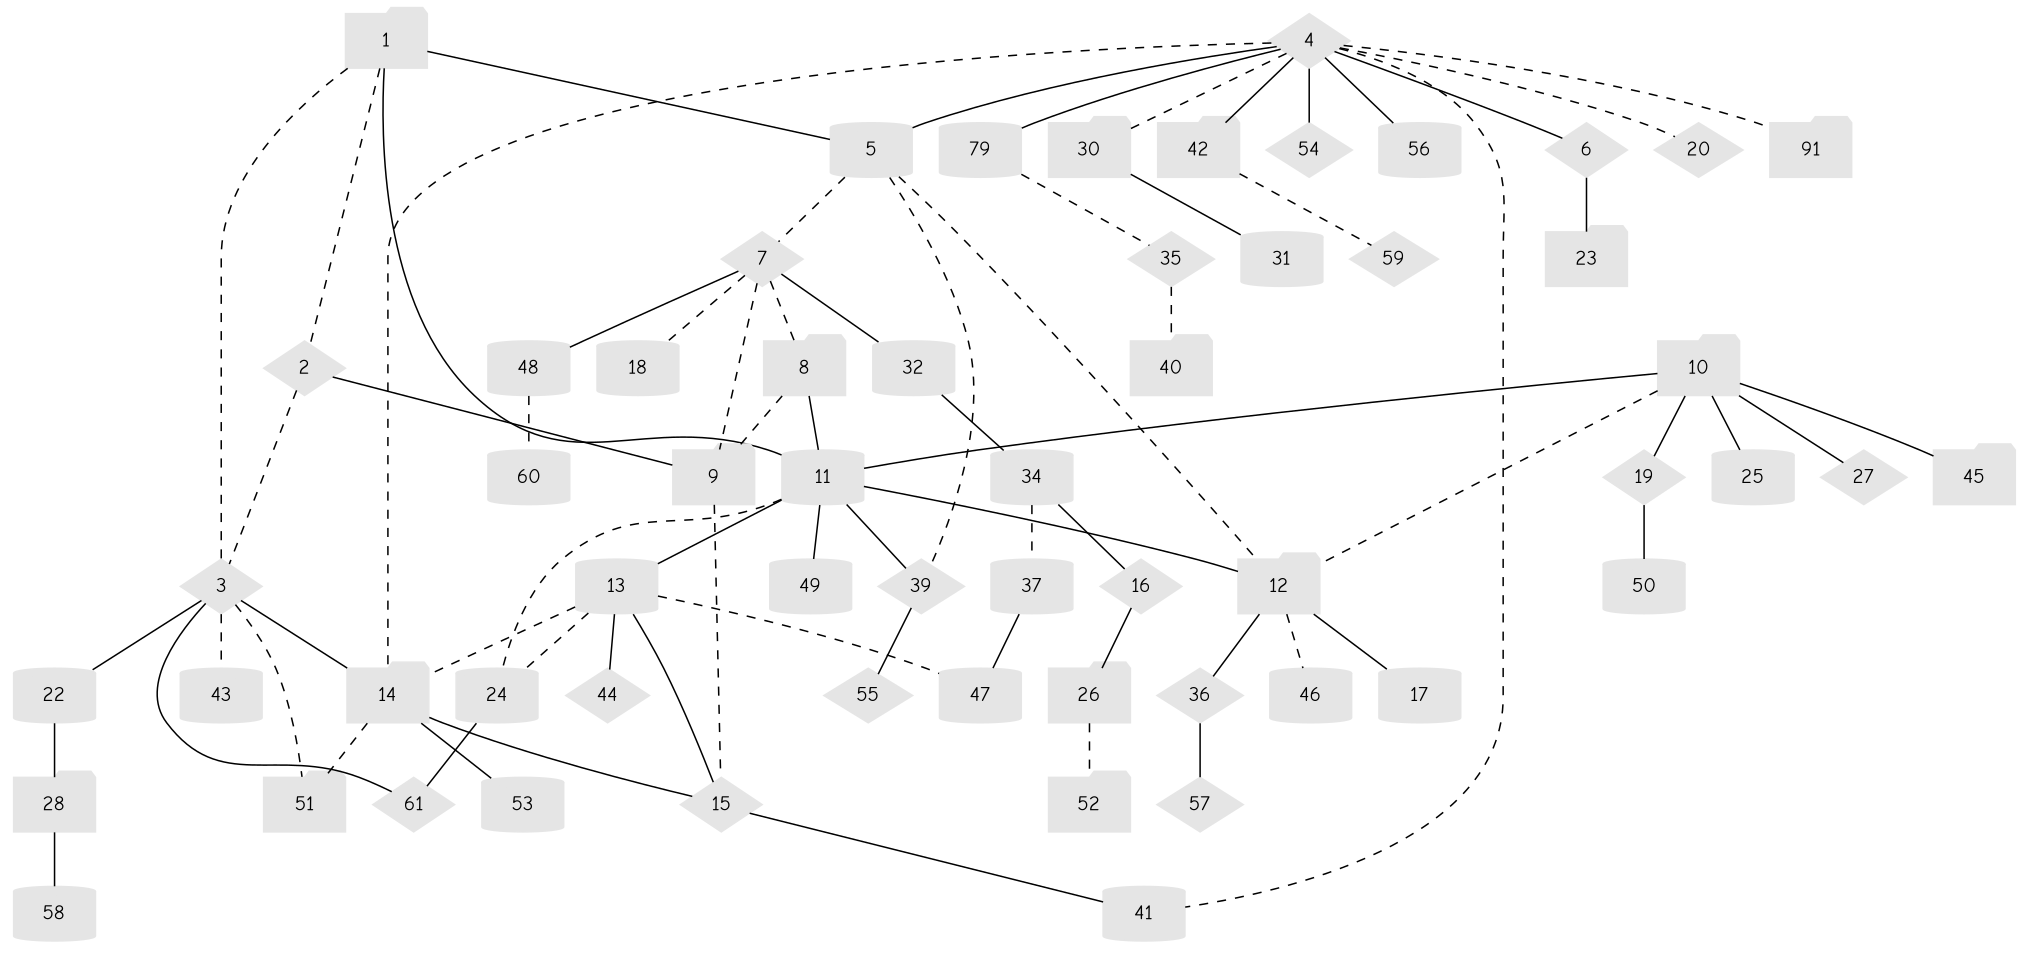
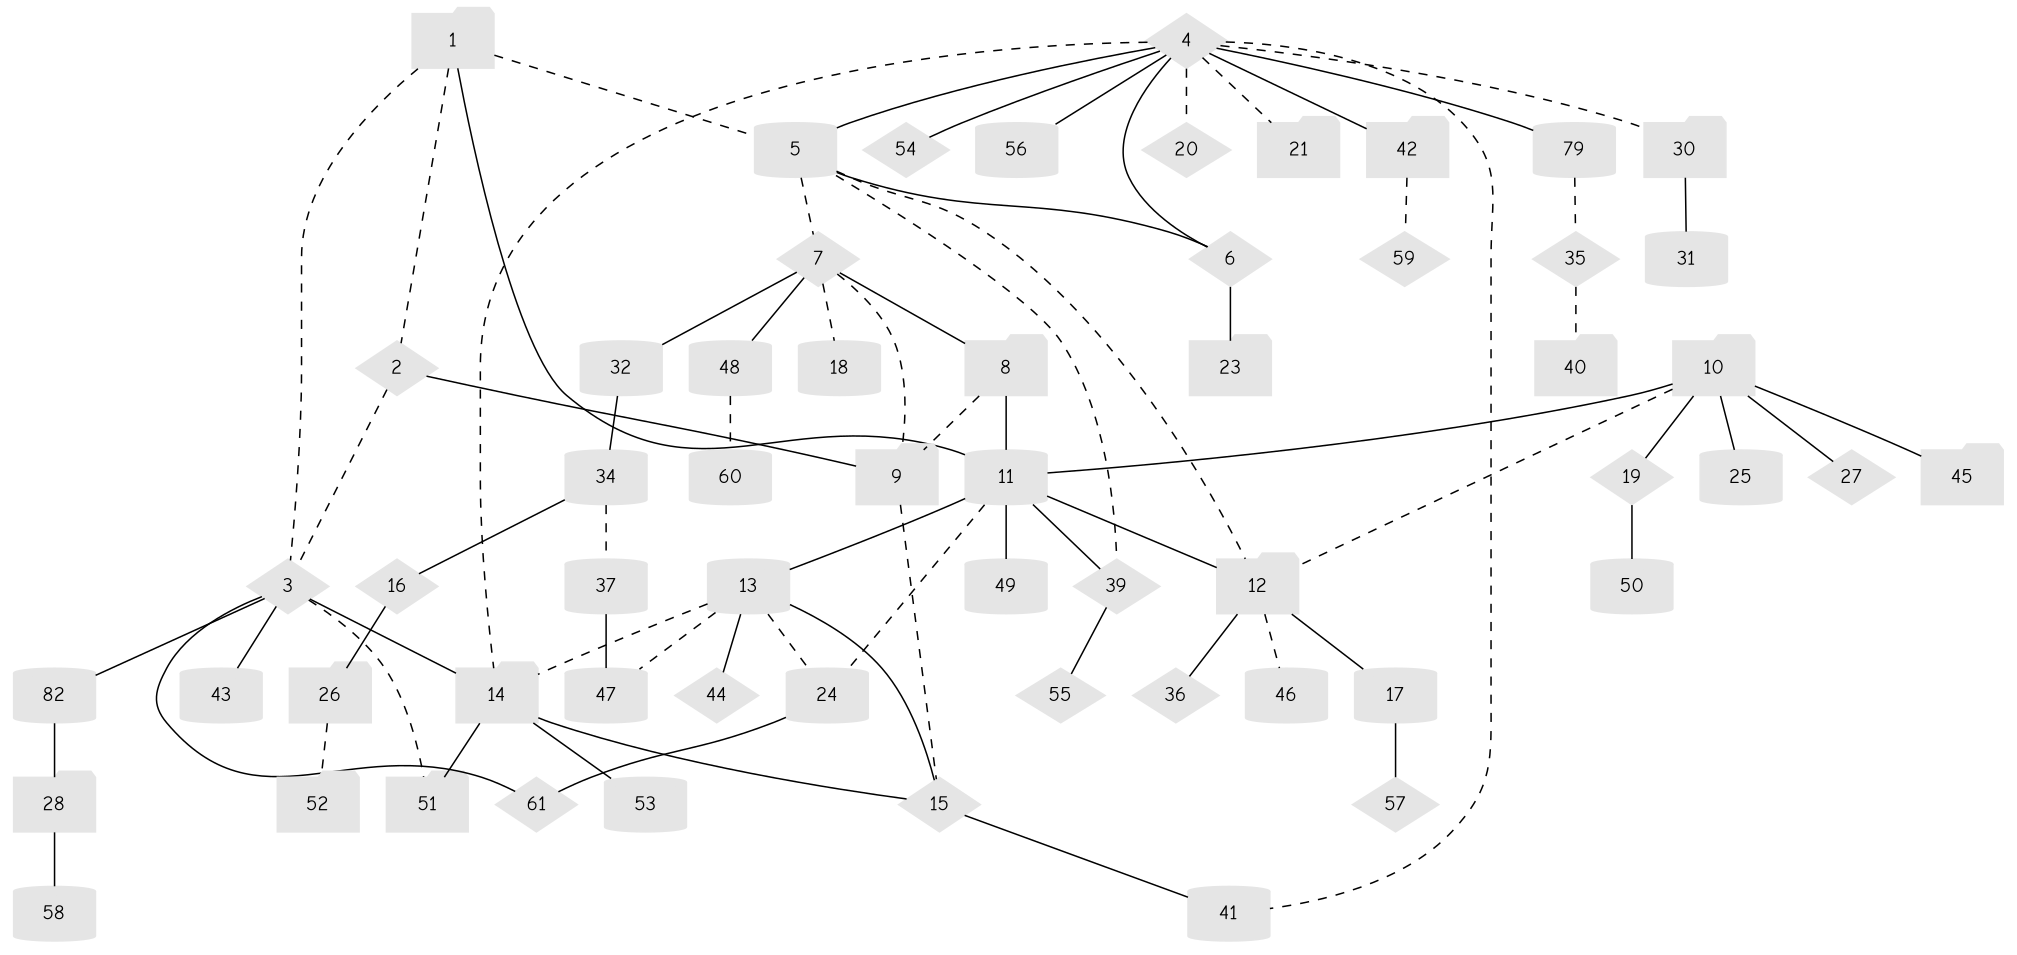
edge "1" -- "5": style solid -> dashed
node "91": label "91" -> "21"
edge "5" -- "6": added
edge "7" -- "8": style dashed -> solid
edge "3" -- "43": style dashed -> solid
node "22": label "22" -> "82"
edge "14" -- "51": style dashed -> solid
edge "36" -- "57": now "17" -- "57"
